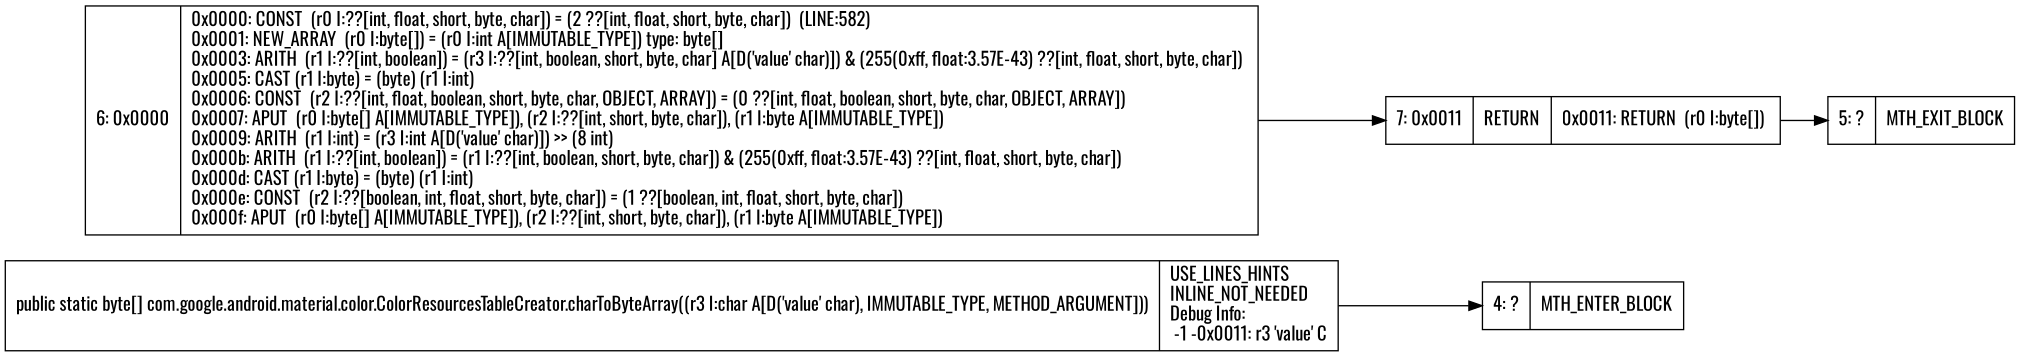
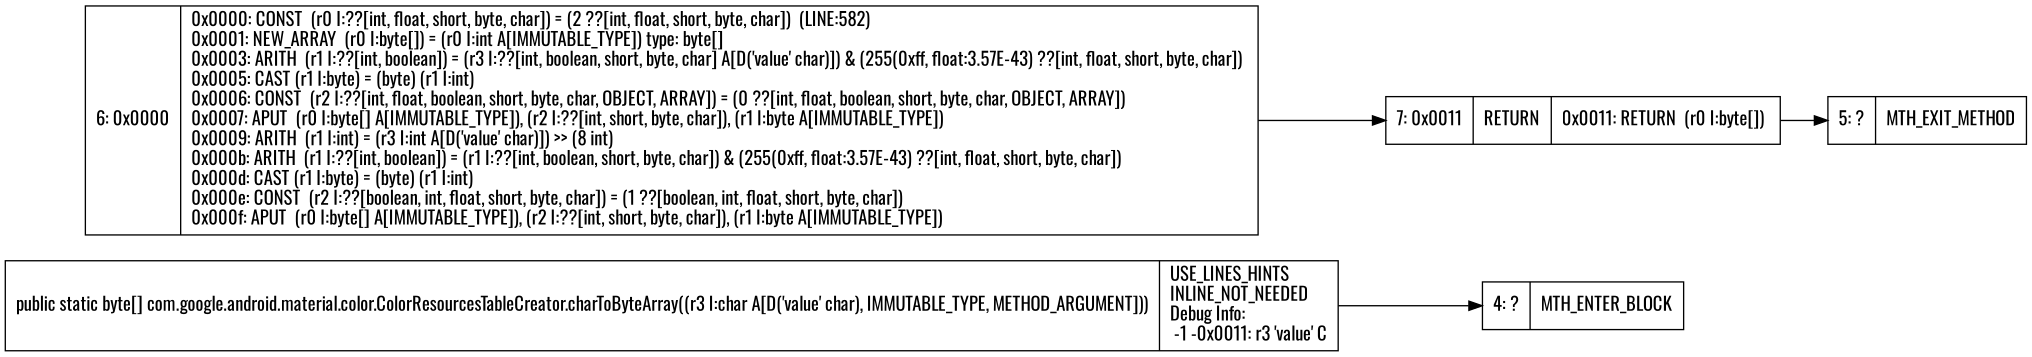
node "5: ?": text "MTH_EXIT_BLOCK" -> "MTH_EXIT_METHOD"
